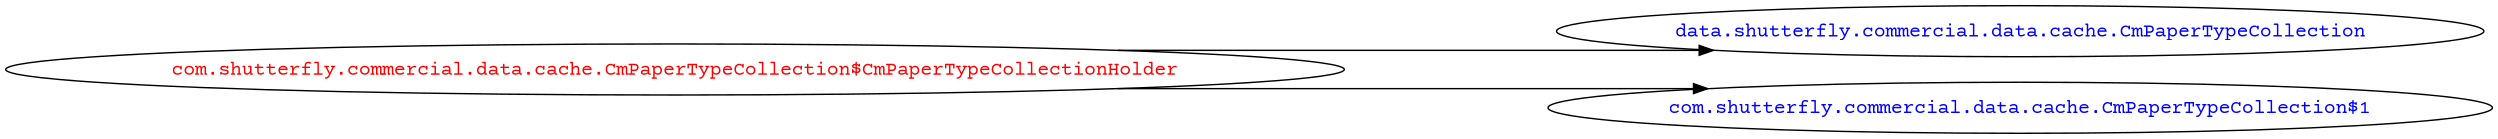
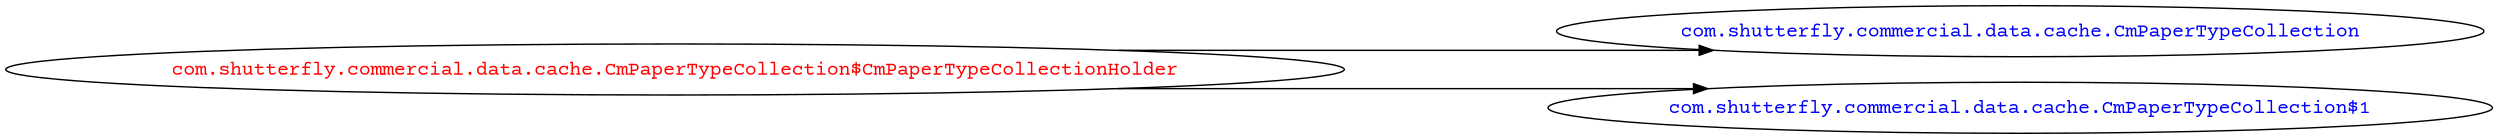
node "data.shutterfly.commercial.data.cache.CmPaperTypeCollection": label "data.shutterfly.commercial.data.cache.CmPaperTypeCollection" -> "com.shutterfly.commercial.data.cache.CmPaperTypeCollection"
